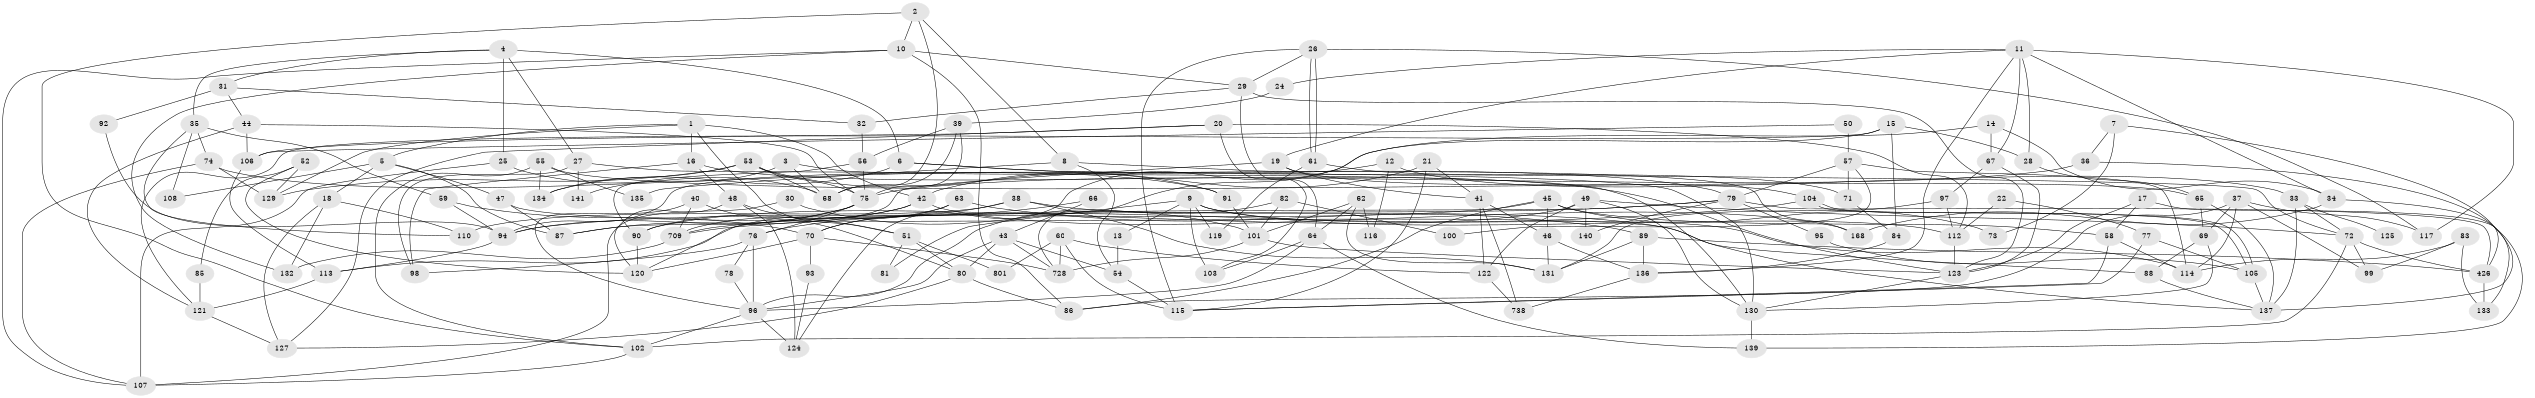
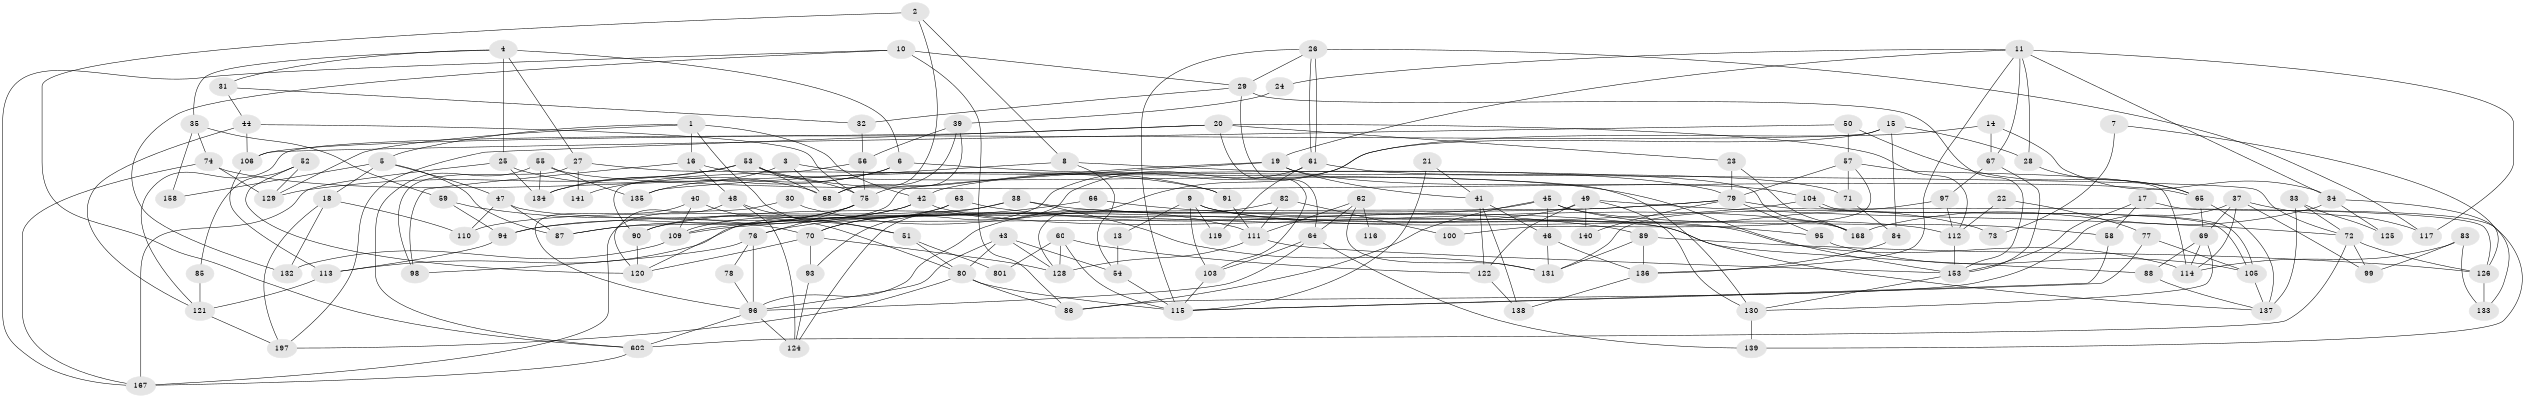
edge "2" -- "10": removed
node "92": removed
node "12": removed
node "23": added
node "36": removed
edge "50" -- "65": added
edge "6" -- "130": now "6" -- "135"
edge "25" -- "134": added
edge "21" -- "42": now "19" -- "42"
edge "61" -- "93": added
node "108": label "108" -> "158"
edge "34" -- "125": added
edge "66" -- "43": now "66" -- "95"
edge "35" -- "110": now "47" -- "110"
node "709": label "709" -> "109"
node "101": label "101" -> "111"
edge "58" -- "114": now "69" -- "114"
node "81": removed
node "728": label "728" -> "128"
node "123": label "123" -> "153"
node "426": label "426" -> "126"
edge "103" -- "115": added
edge "80" -- "115": added
node "738": label "738" -> "138"
node "127": label "127" -> "197"
node "102": label "102" -> "602"
node "107": label "107" -> "167"
